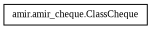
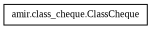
node "amir.amir_cheque.ClassCheque": label "amir.amir_cheque.ClassCheque" -> "amir.class_cheque.ClassCheque"
